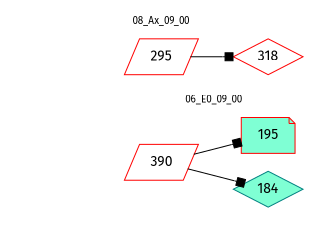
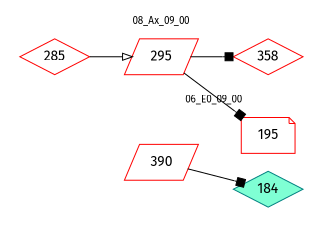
node "285": added
node "318": label "318" -> "358"
node "195": fillcolor aquamarine -> white
edge "390" -> "195": now "295" -> "195"
